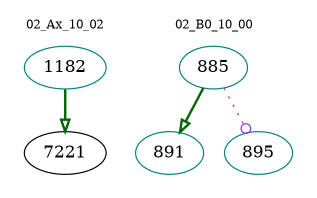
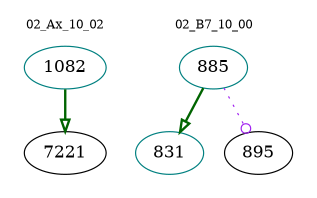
cluster "02_B0_10_00": label "02_B0_10_00" -> "02_B7_10_00"
node "1182": label "1182" -> "1082"
node "891": label "891" -> "831"
node "895": color teal -> black
